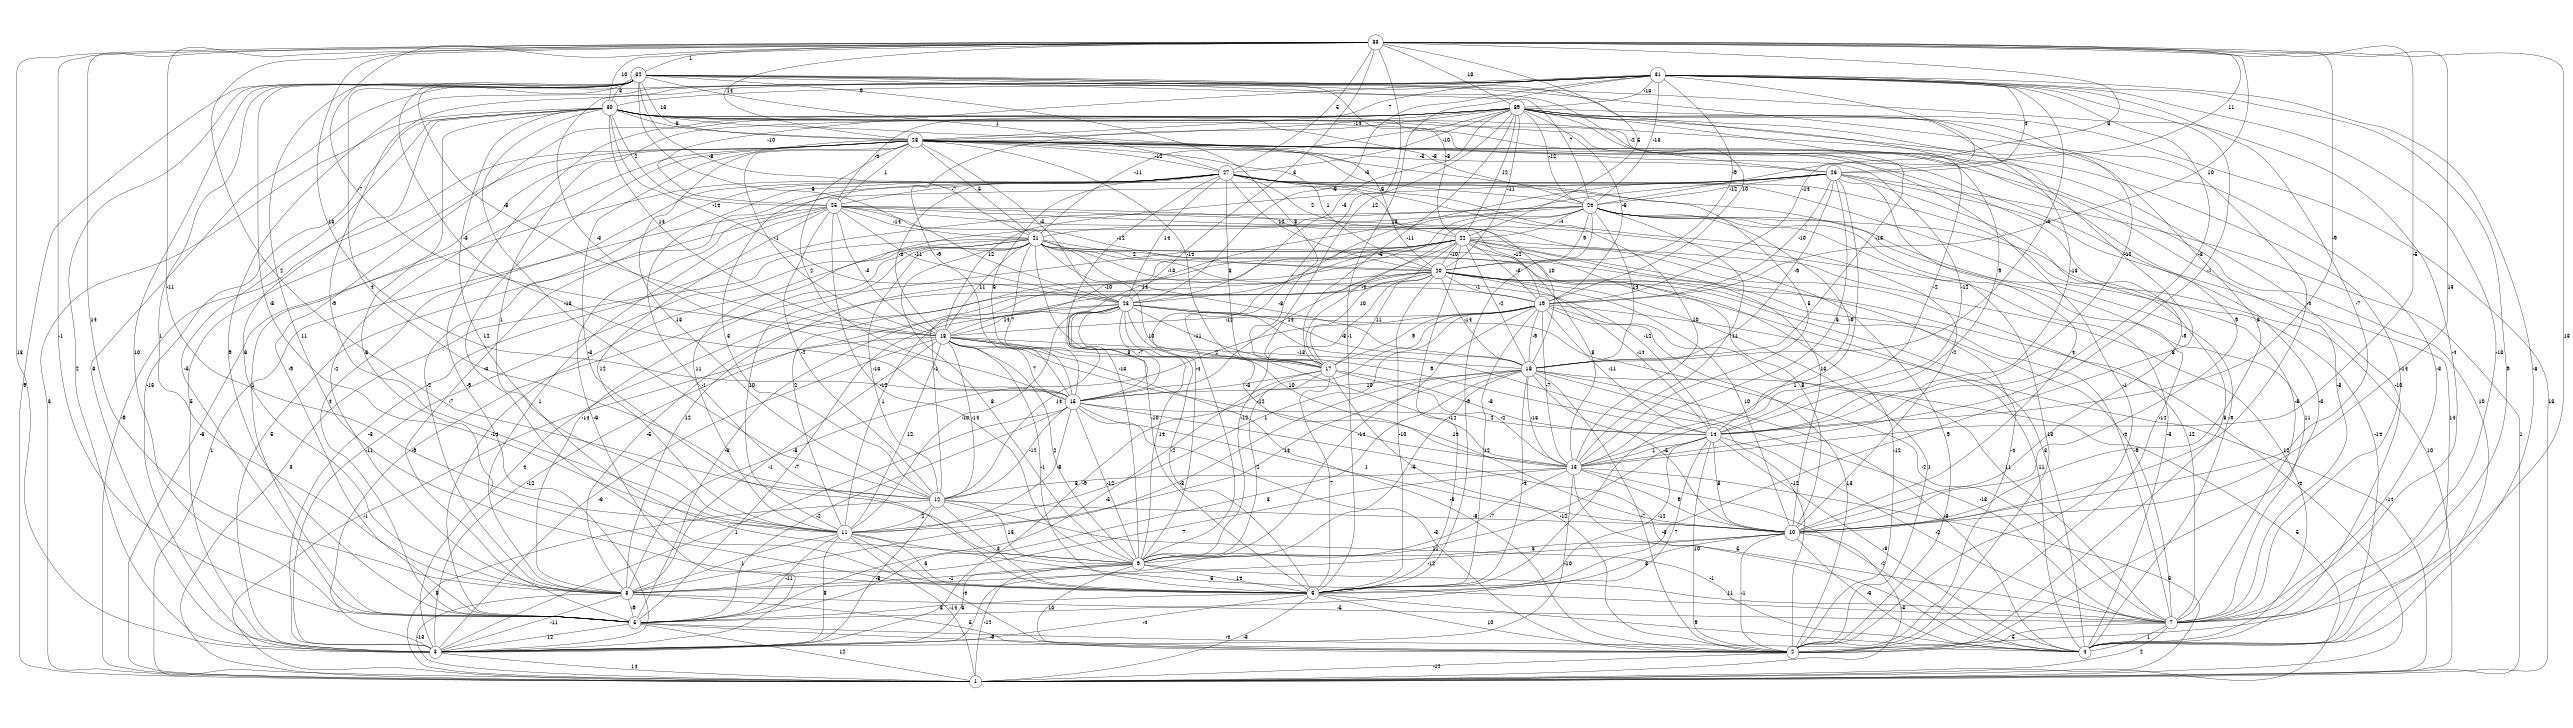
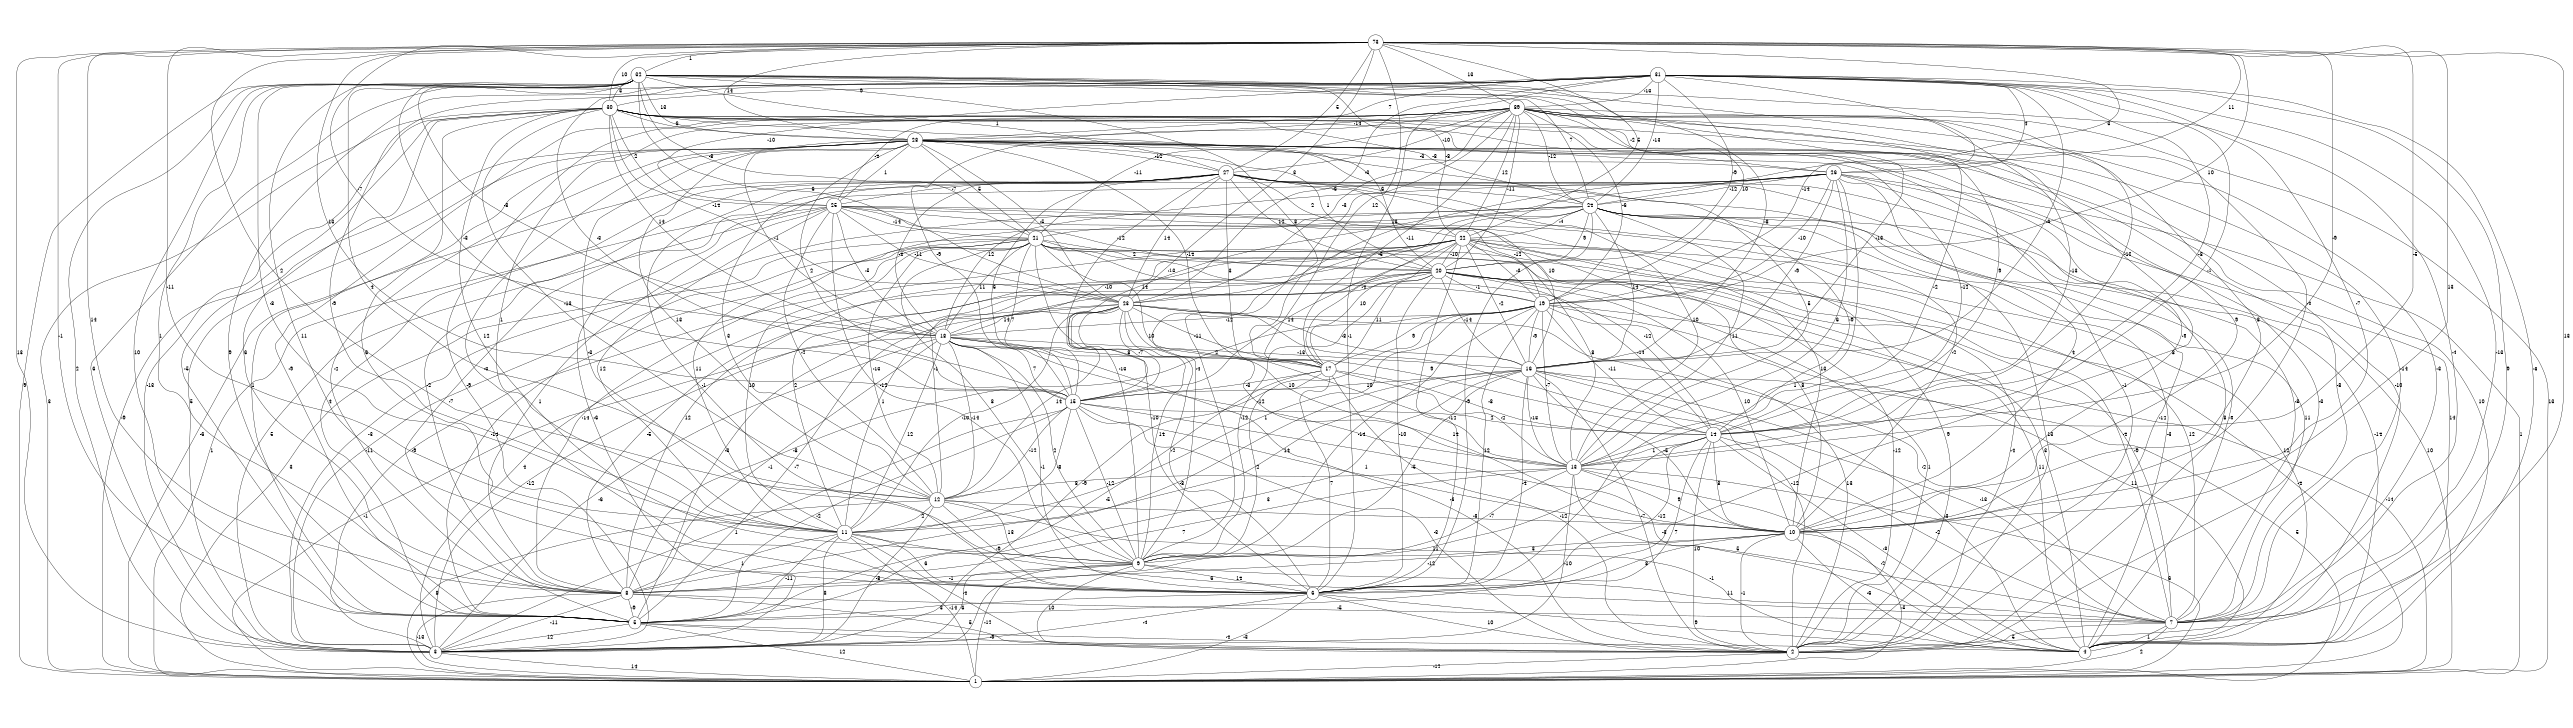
node "33": label "33" -> "73"
edge "21" -- "16": now "32" -- "16"
edge "19" -- "7": now "19" -- "4"
edge "12" -- "6": label "3" -> "-9"
